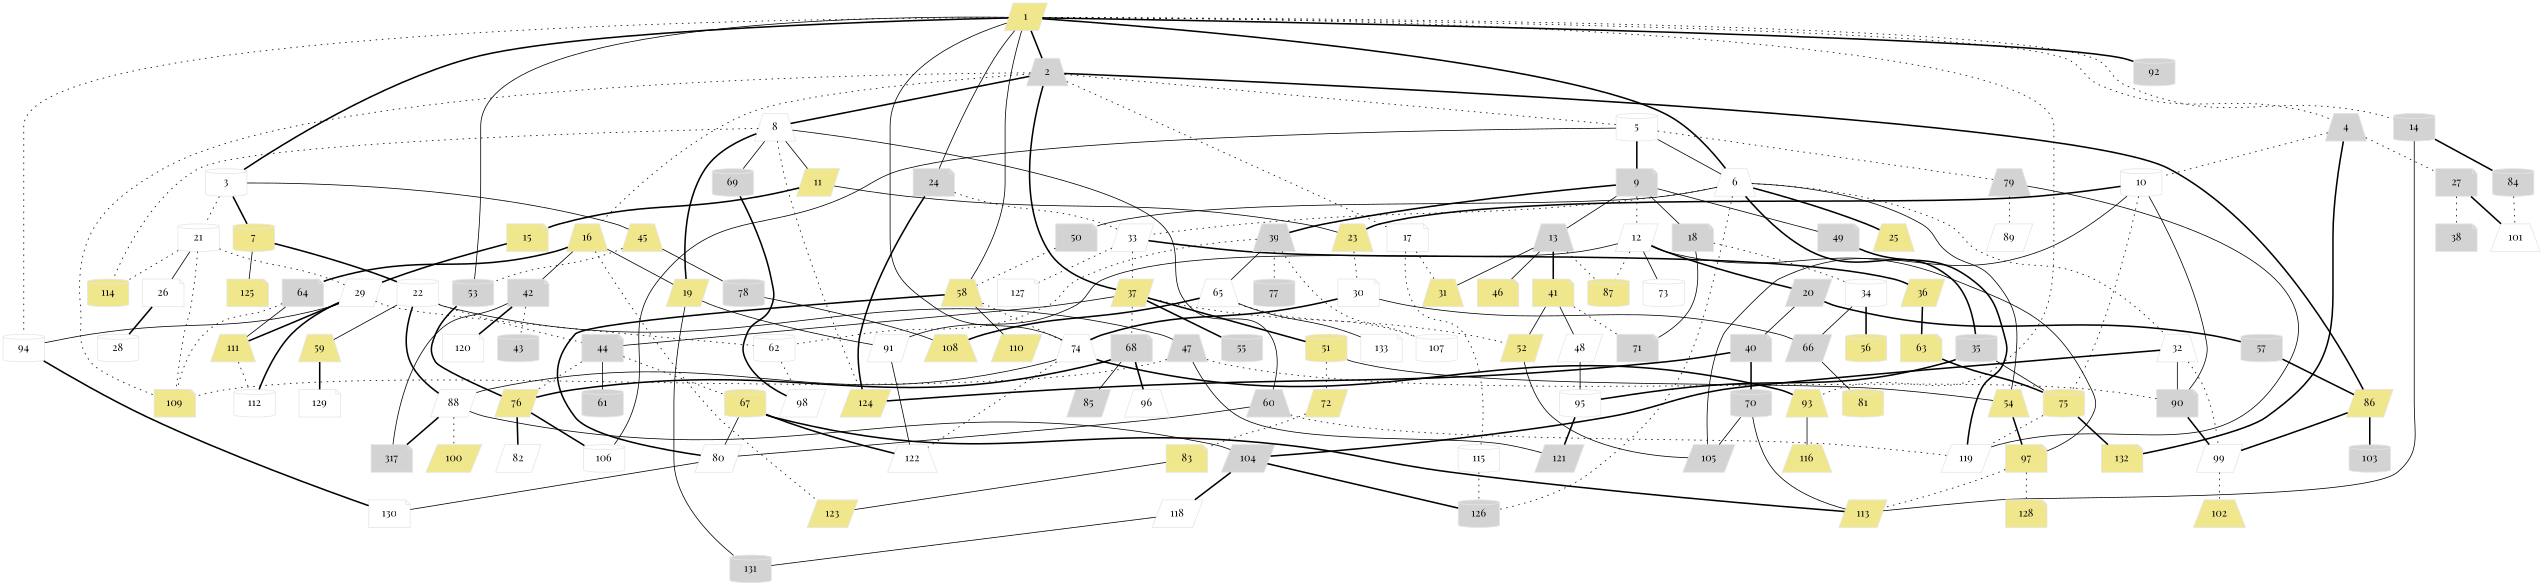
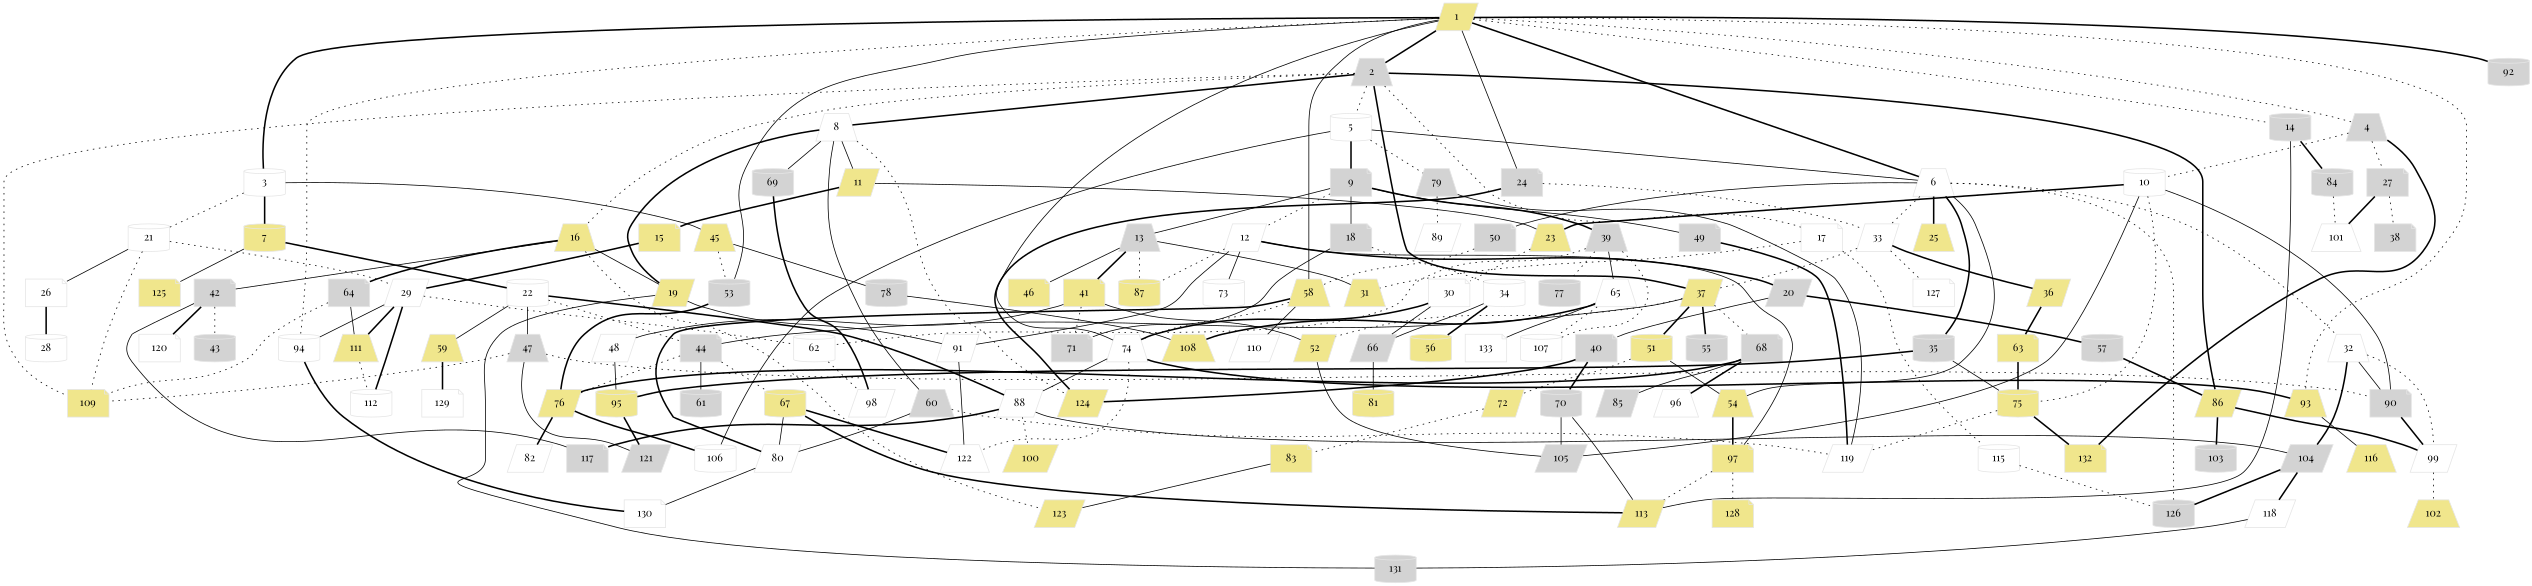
node "114": removed
node "110": fillcolor khaki -> white
node "95": fillcolor white -> khaki
node "317": label "317" -> "117"
